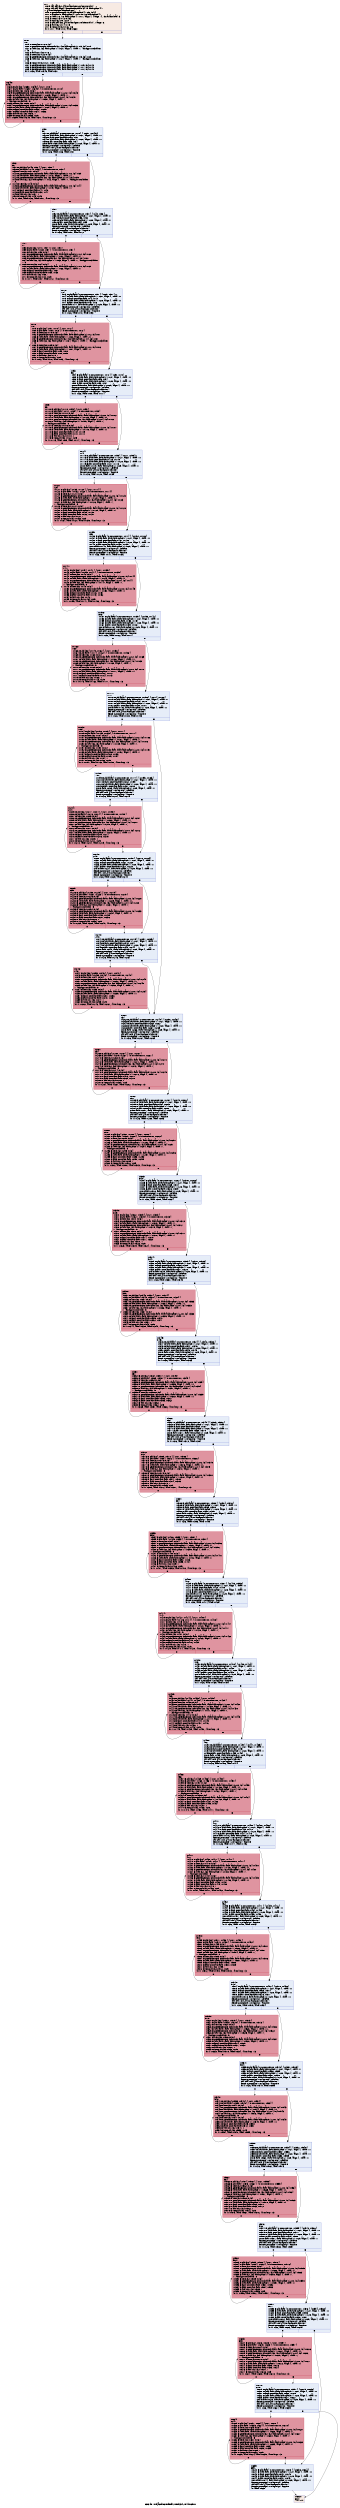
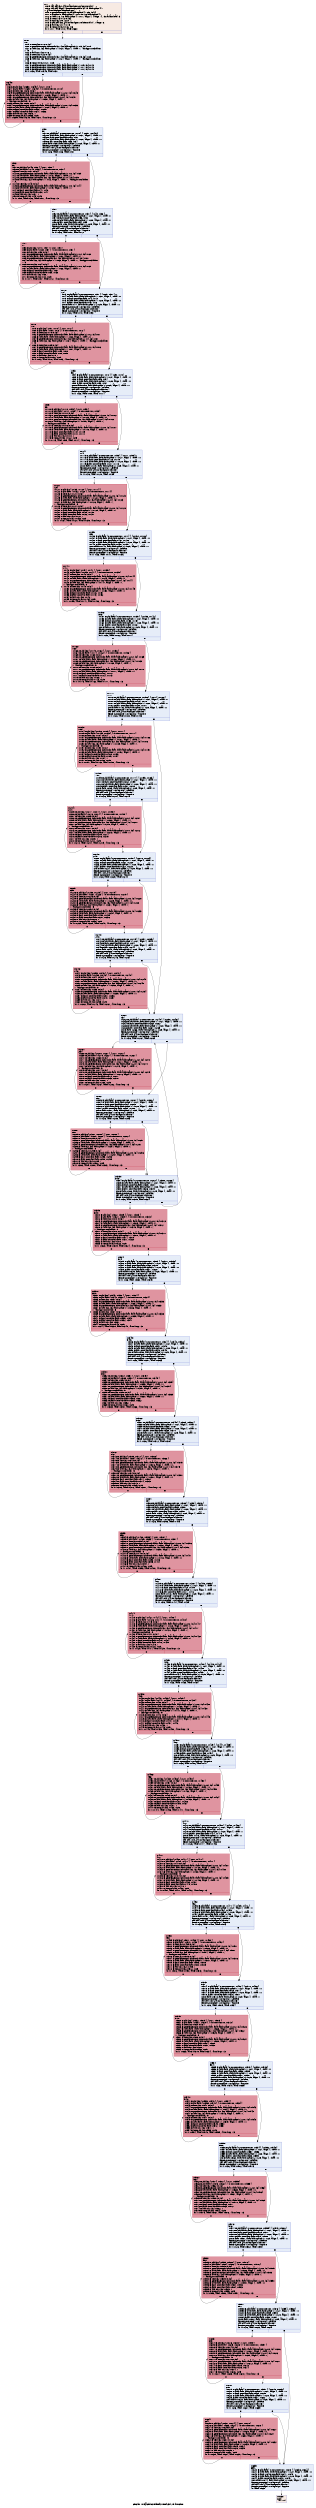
edge "%303:" -> "%324:": now "%303:" -> "%261:"
edge "%618:" -> "%660:": now "%618:" -> "%639:"
node "%639:": text "%642 = fsub contract float %641, %640" -> "%642 = fsub workgroup float %641, %640"
